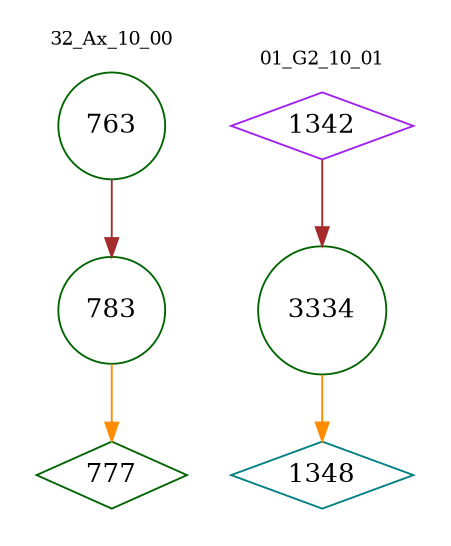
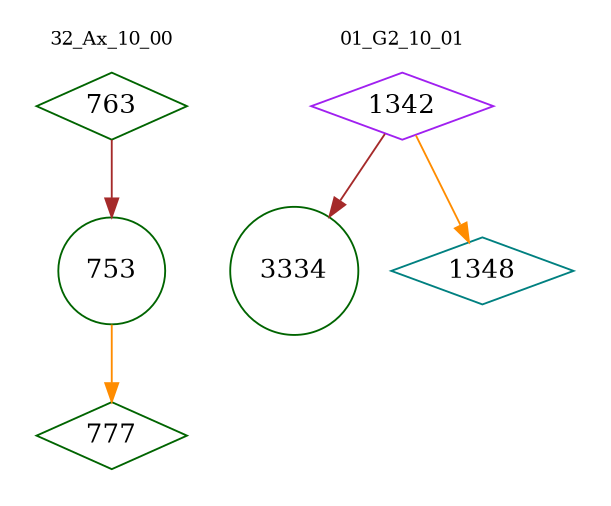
node "763": shape circle -> diamond
node "783": label "783" -> "753"
edge "3334" -> "1348": now "1342" -> "1348"
